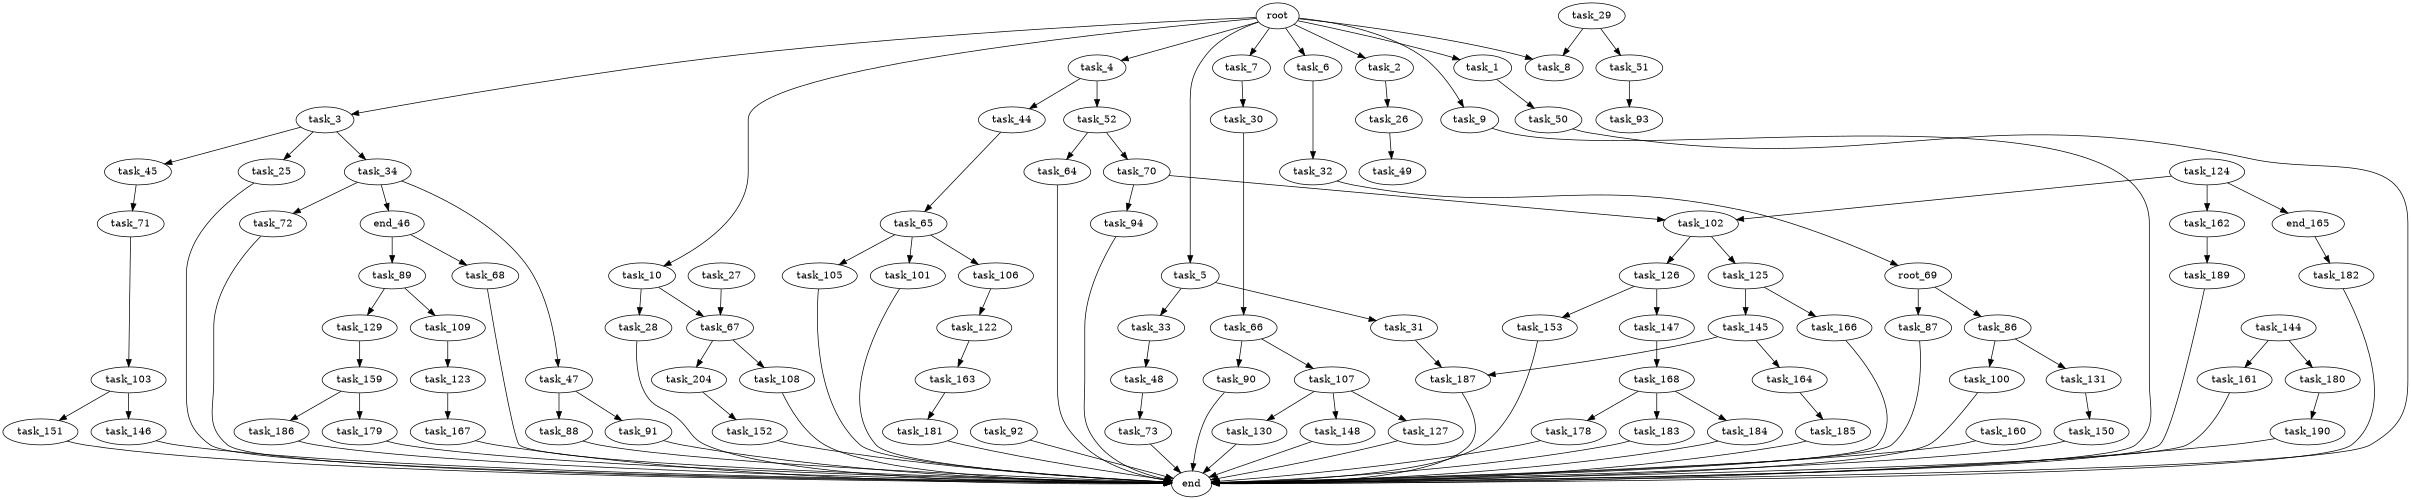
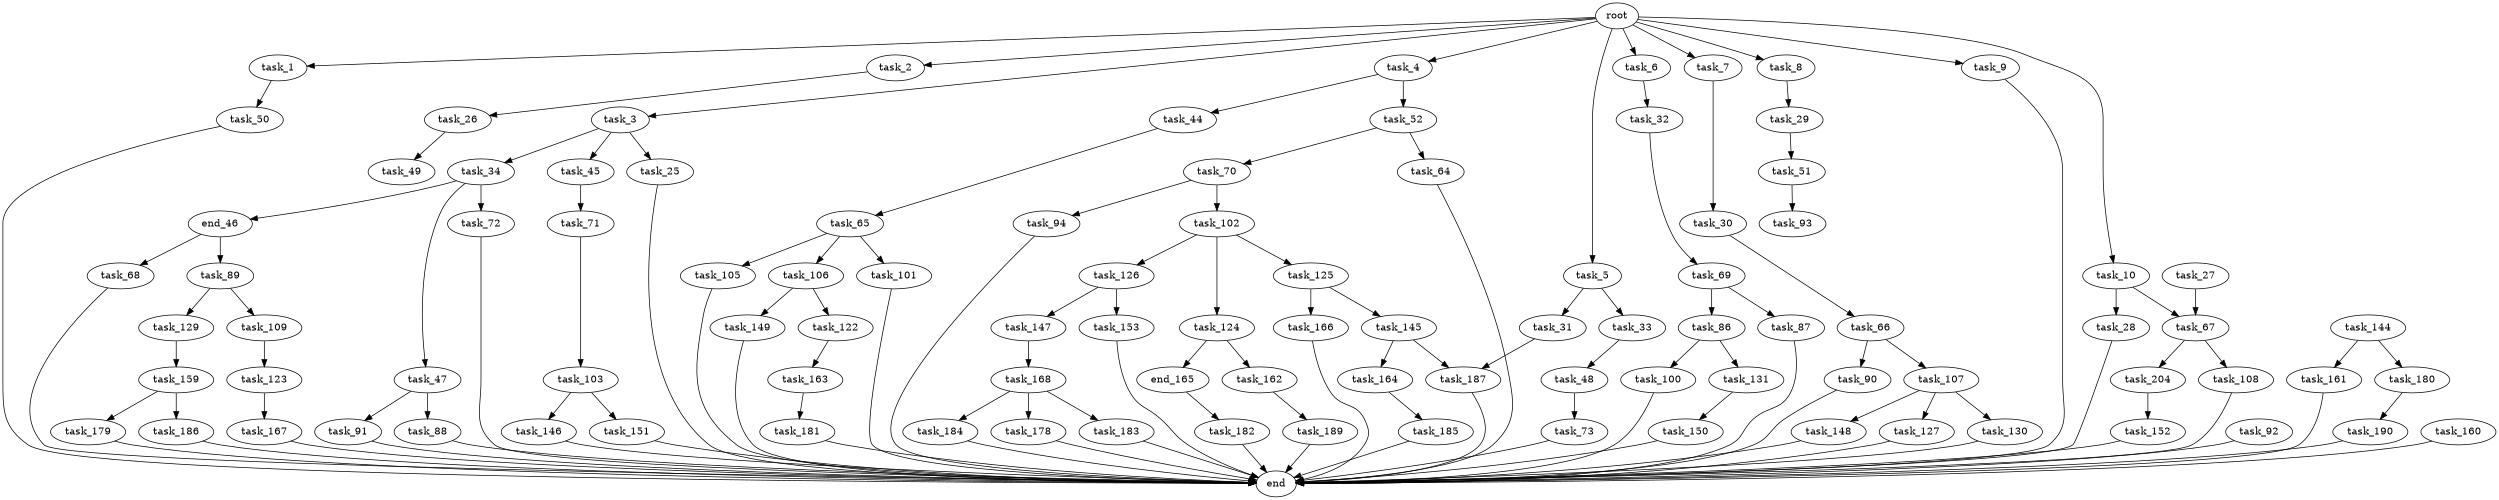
edge "task_29" -> "task_8": reversed
edge "task_124" -> "task_102": reversed
node "root_69": label "root_69" -> "task_69"
node "task_149": added
